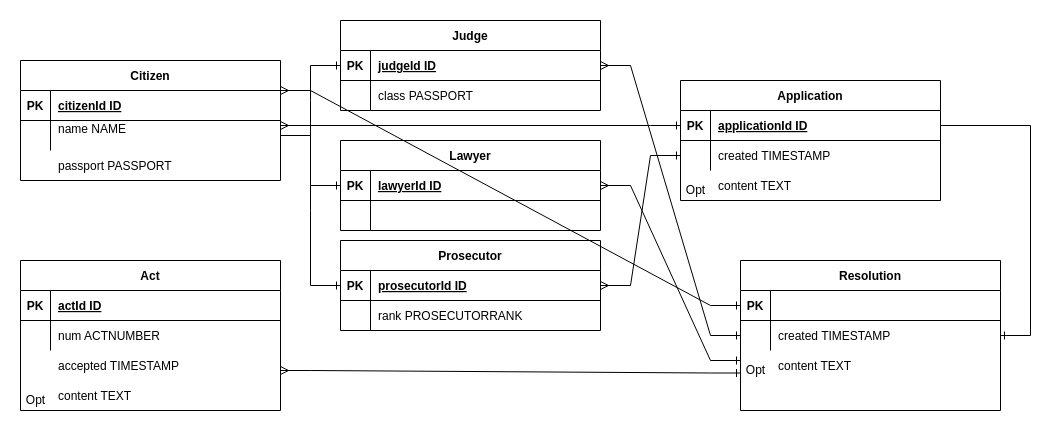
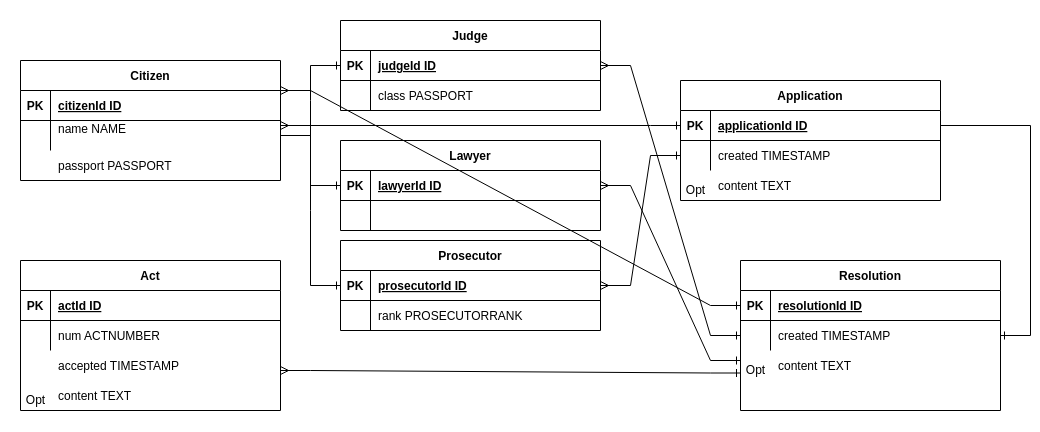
node "resolutionId ID": added
